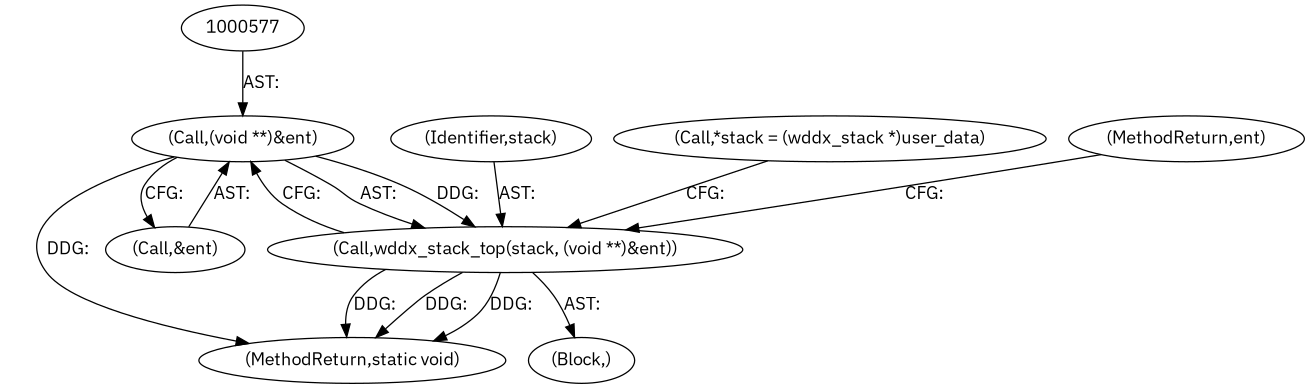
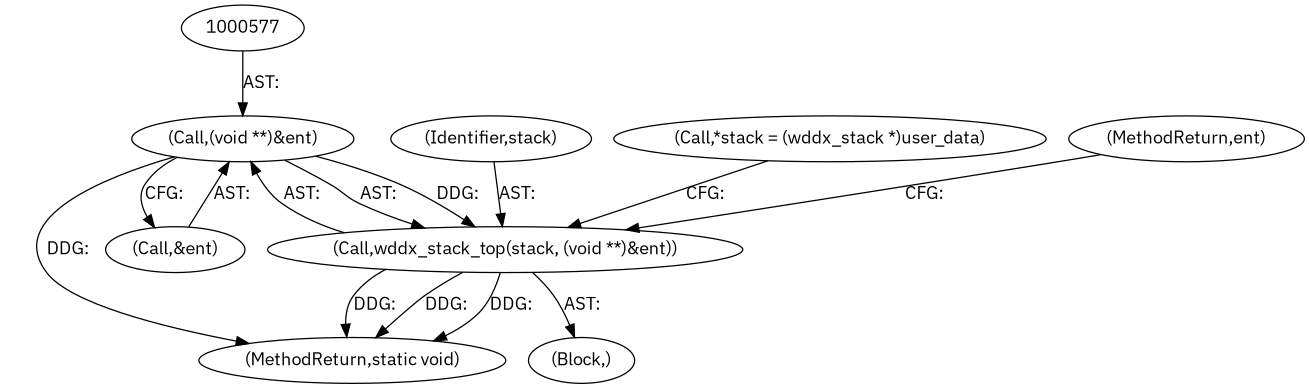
edge "(Call,wddx_stack_top(stack, (void **)&ent))" -> "(Call,(void **)&ent)": label "CFG: " -> "AST: "
